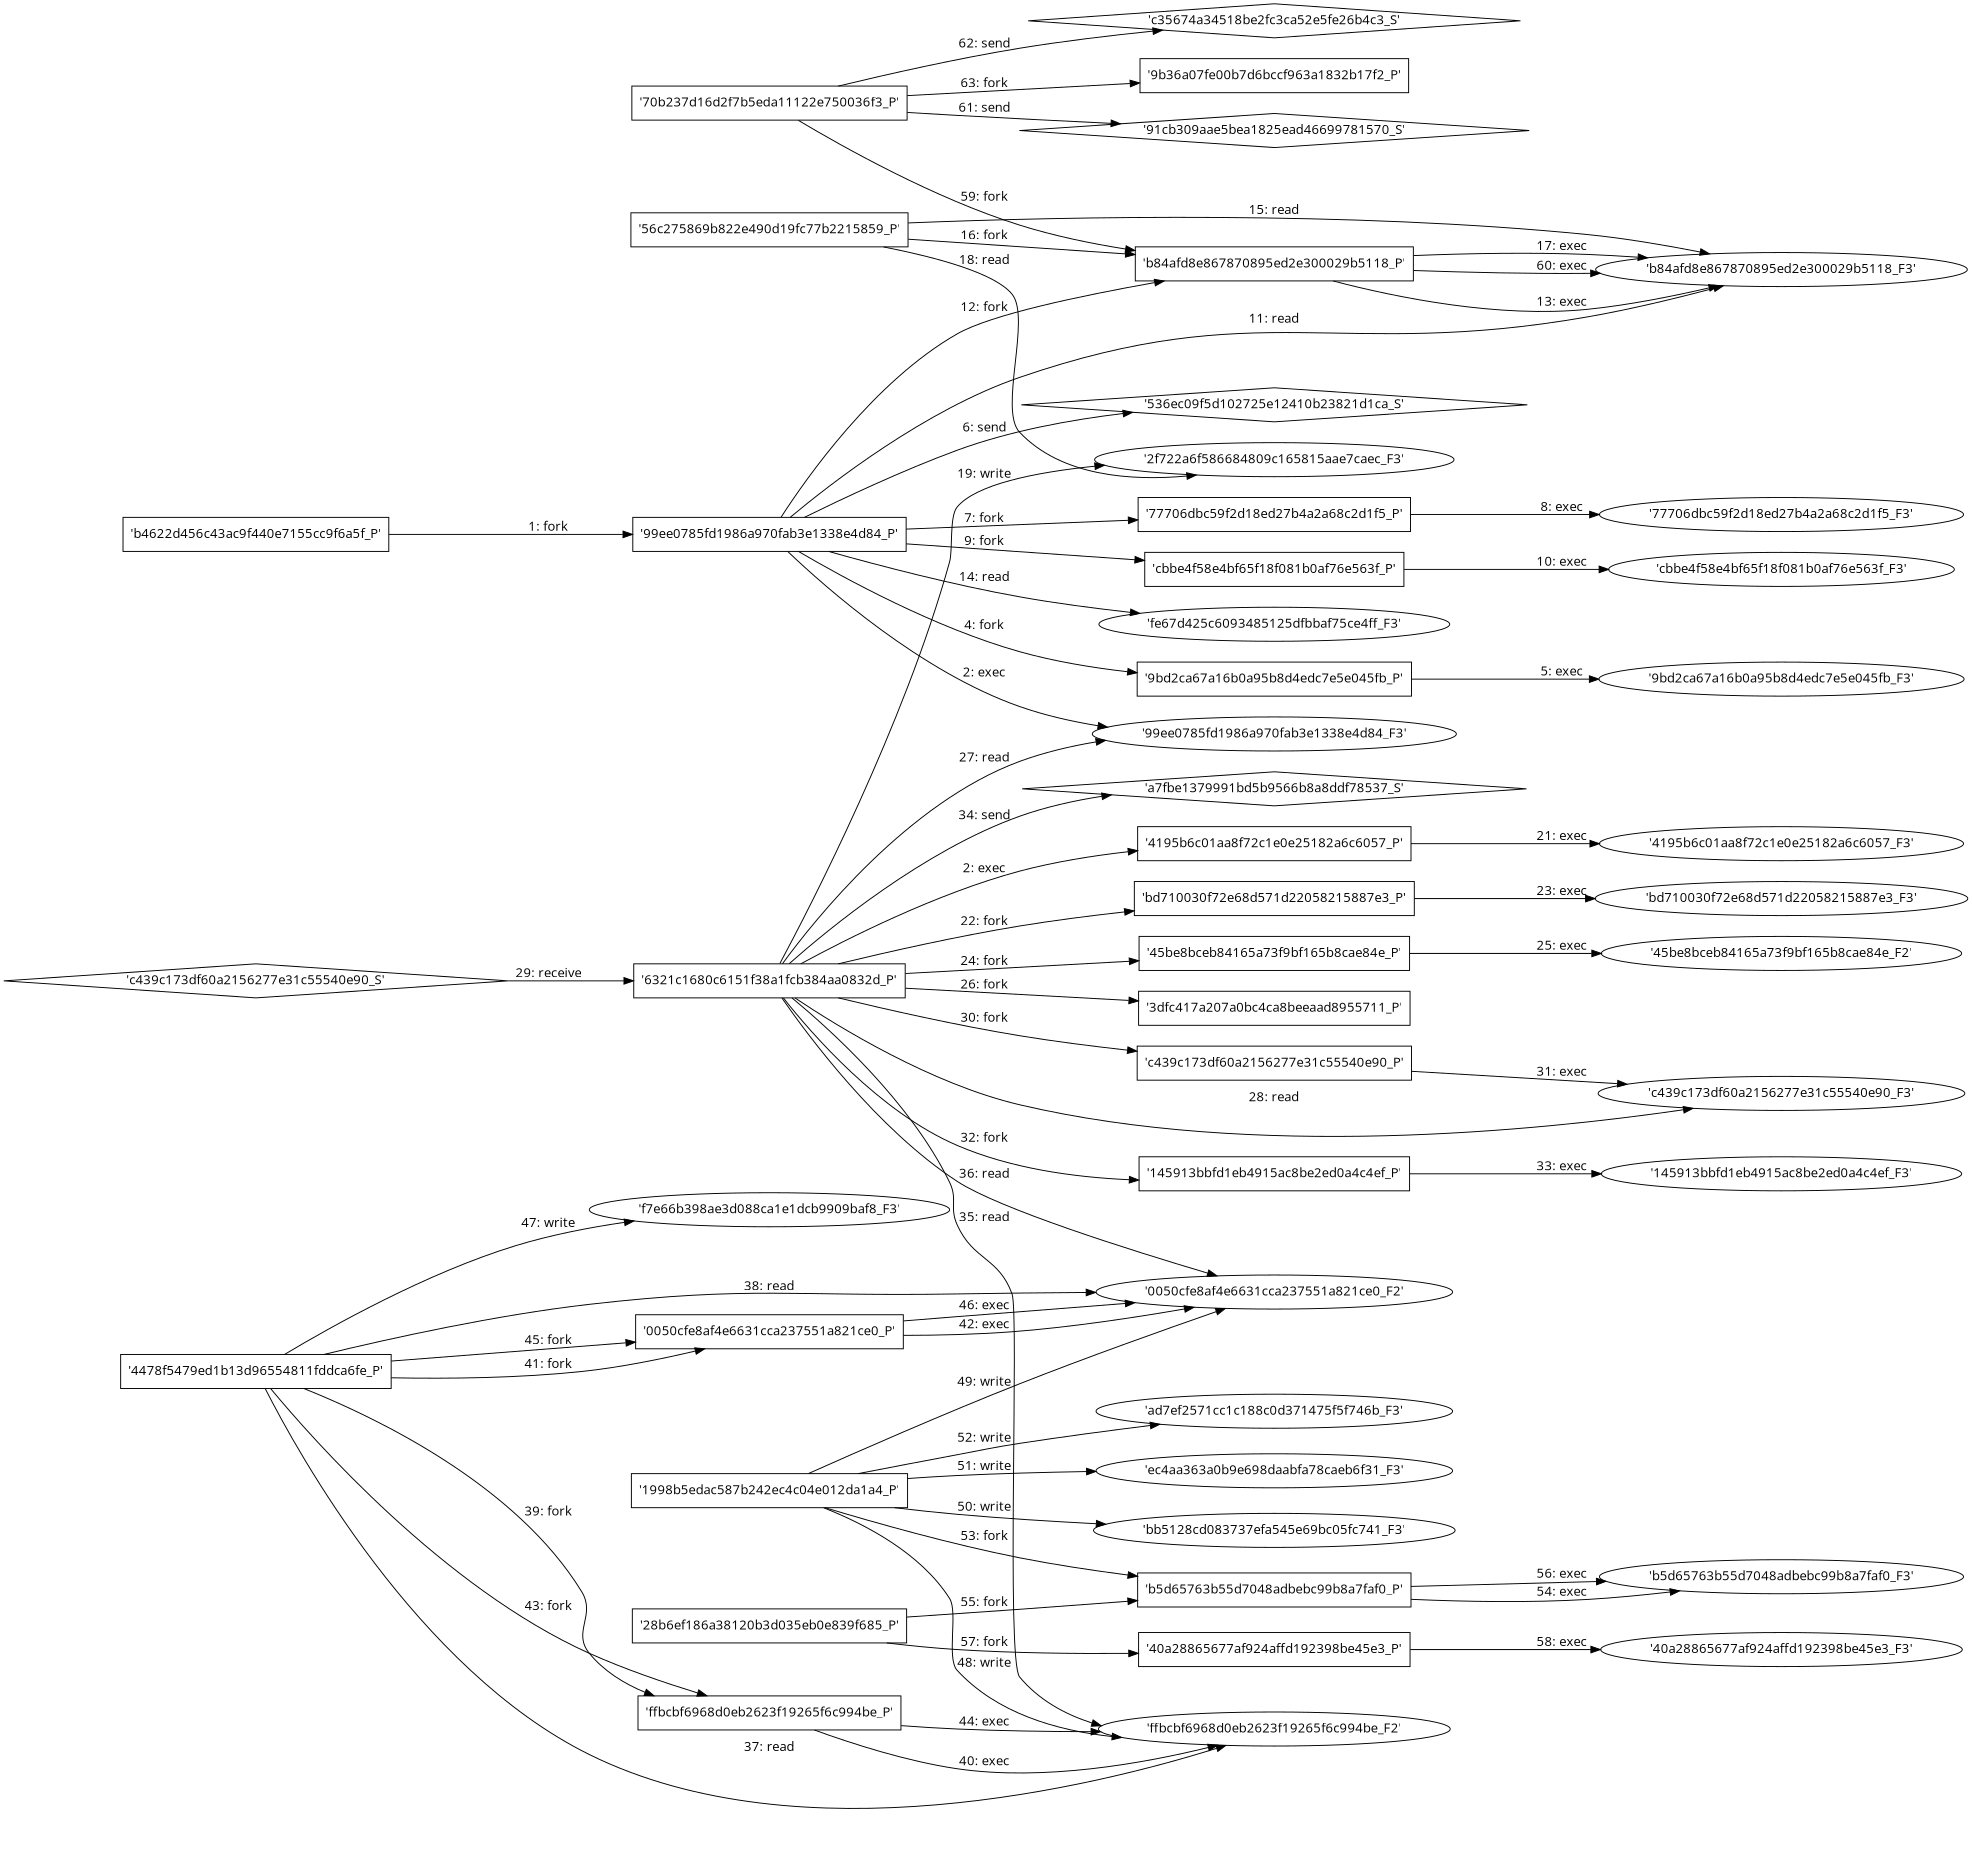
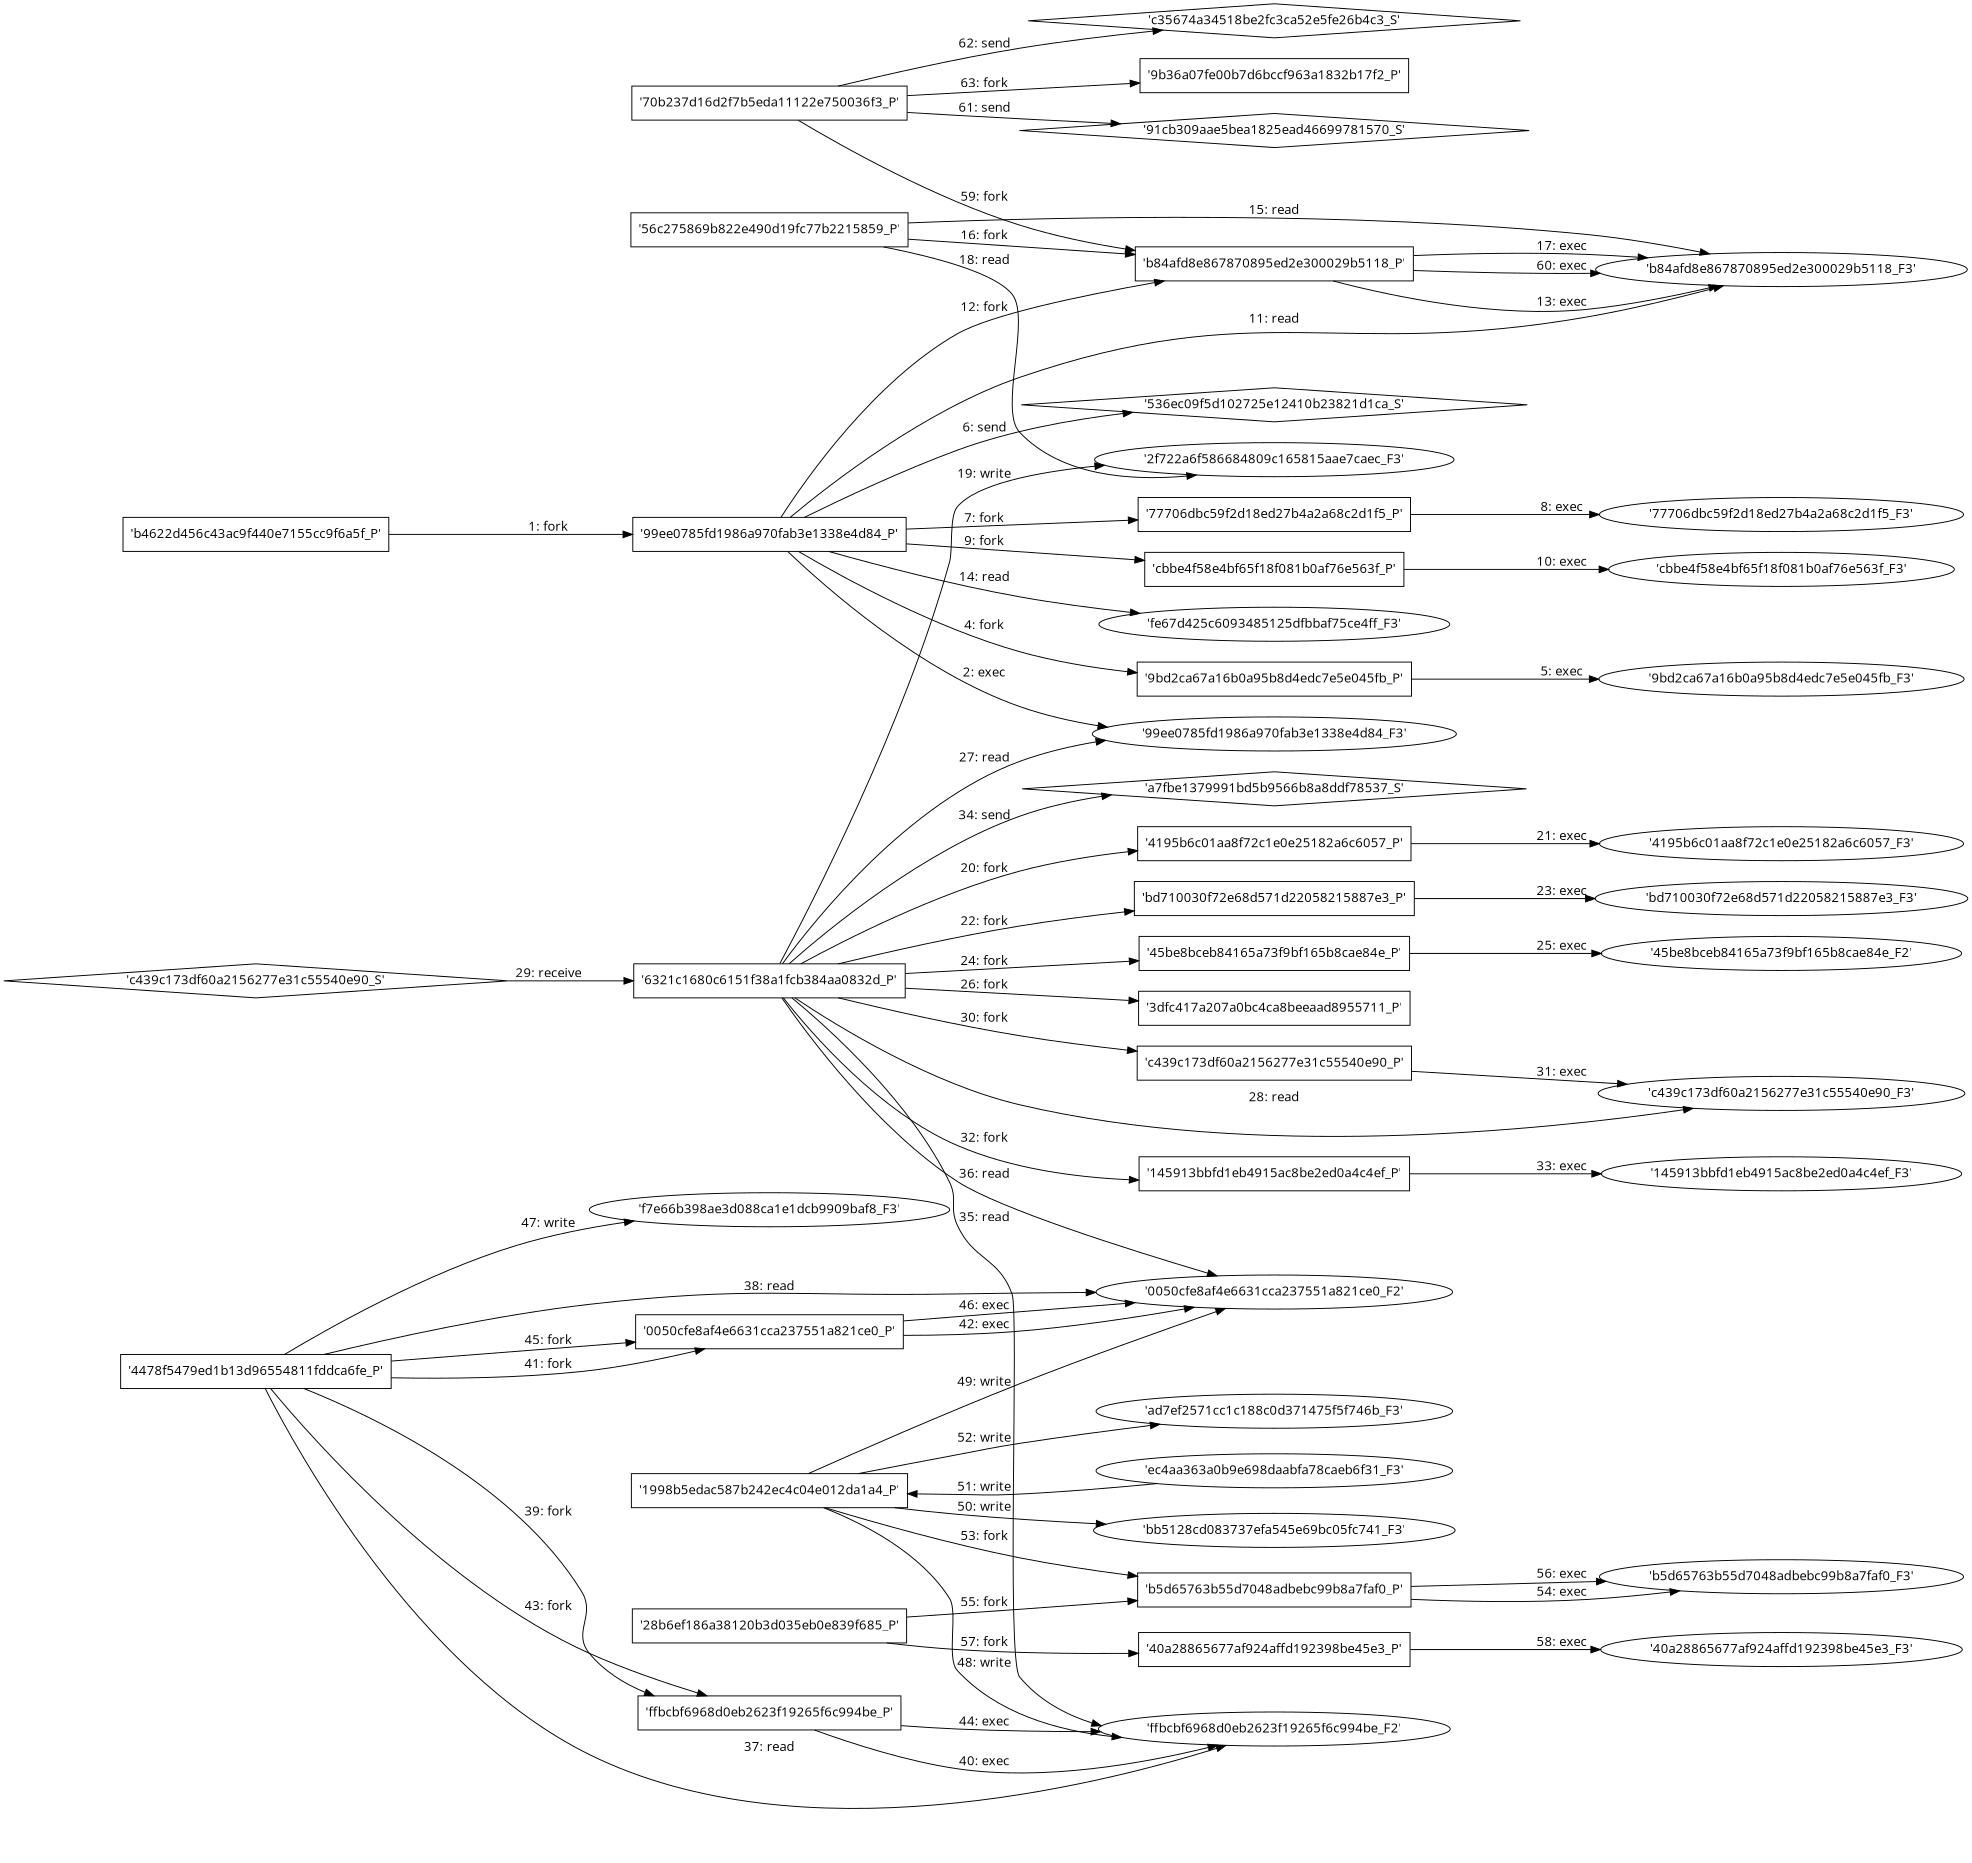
edge "'6321c1680c6151f38a1fcb384aa0832d_P'" -> "'4195b6c01aa8f72c1e0e25182a6c6057_P'": label "2: exec" -> "20: fork"
edge "'1998b5edac587b242ec4c04e012da1a4_P'" -> "'ec4aa363a0b9e698daabfa78caeb6f31_F3'": reversed
